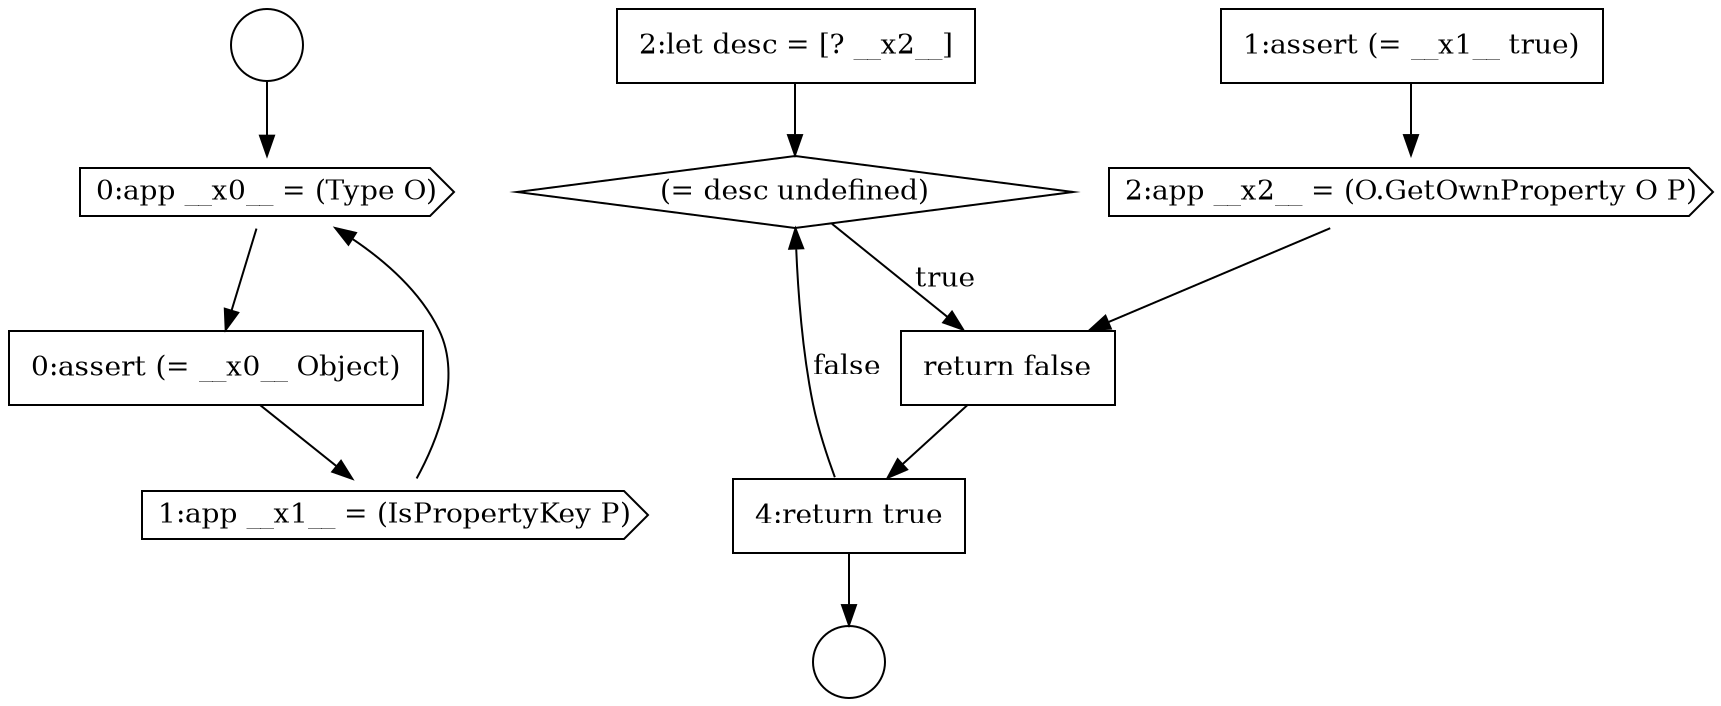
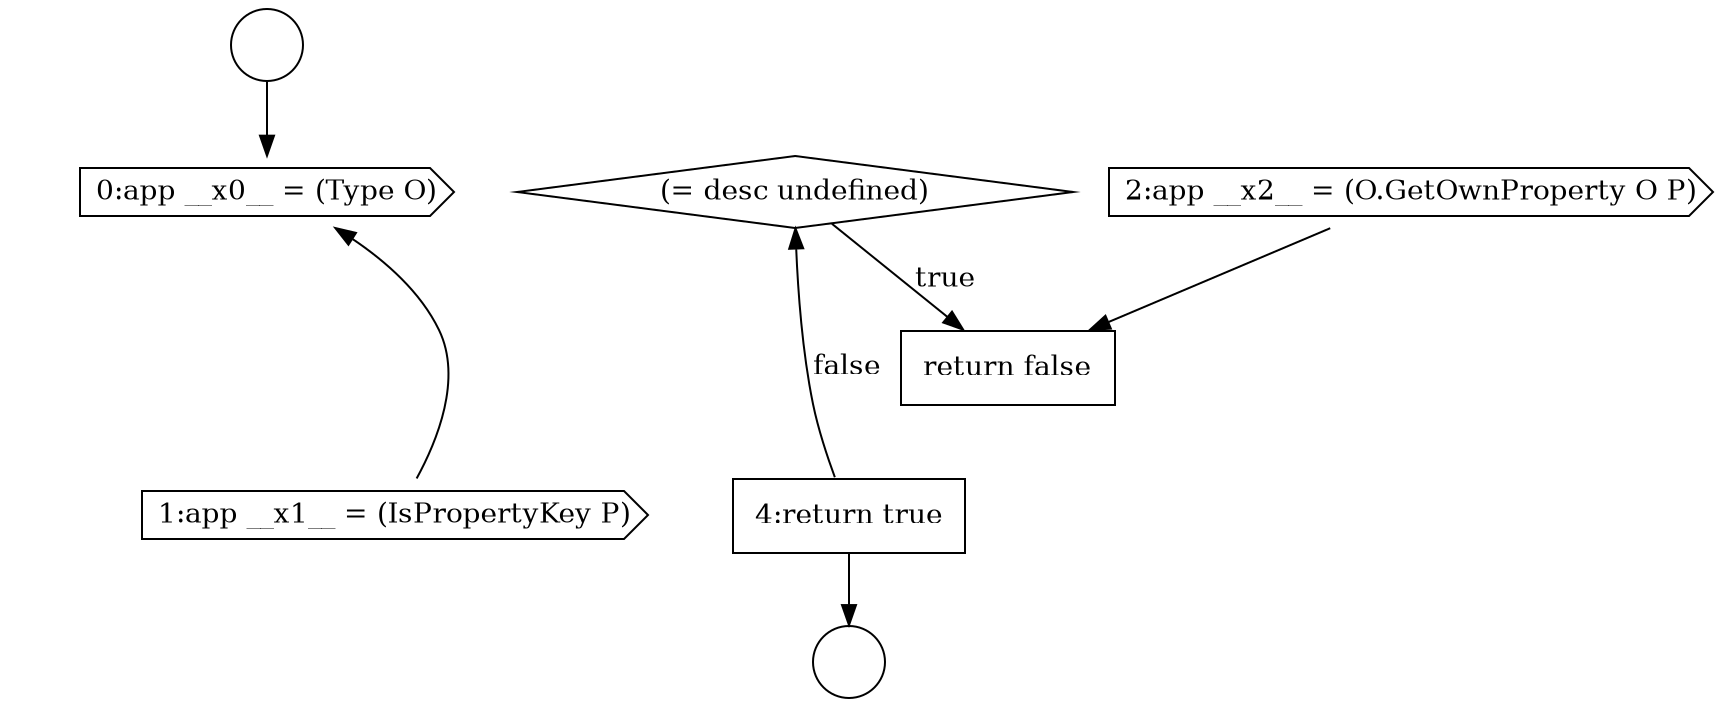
node "2:let desc = [? __x2__]": removed
node "1:assert (= __x1__ true)": removed
node "0:assert (= __x0__ Object)": removed
edge "return false" -> "4:return true": removed
